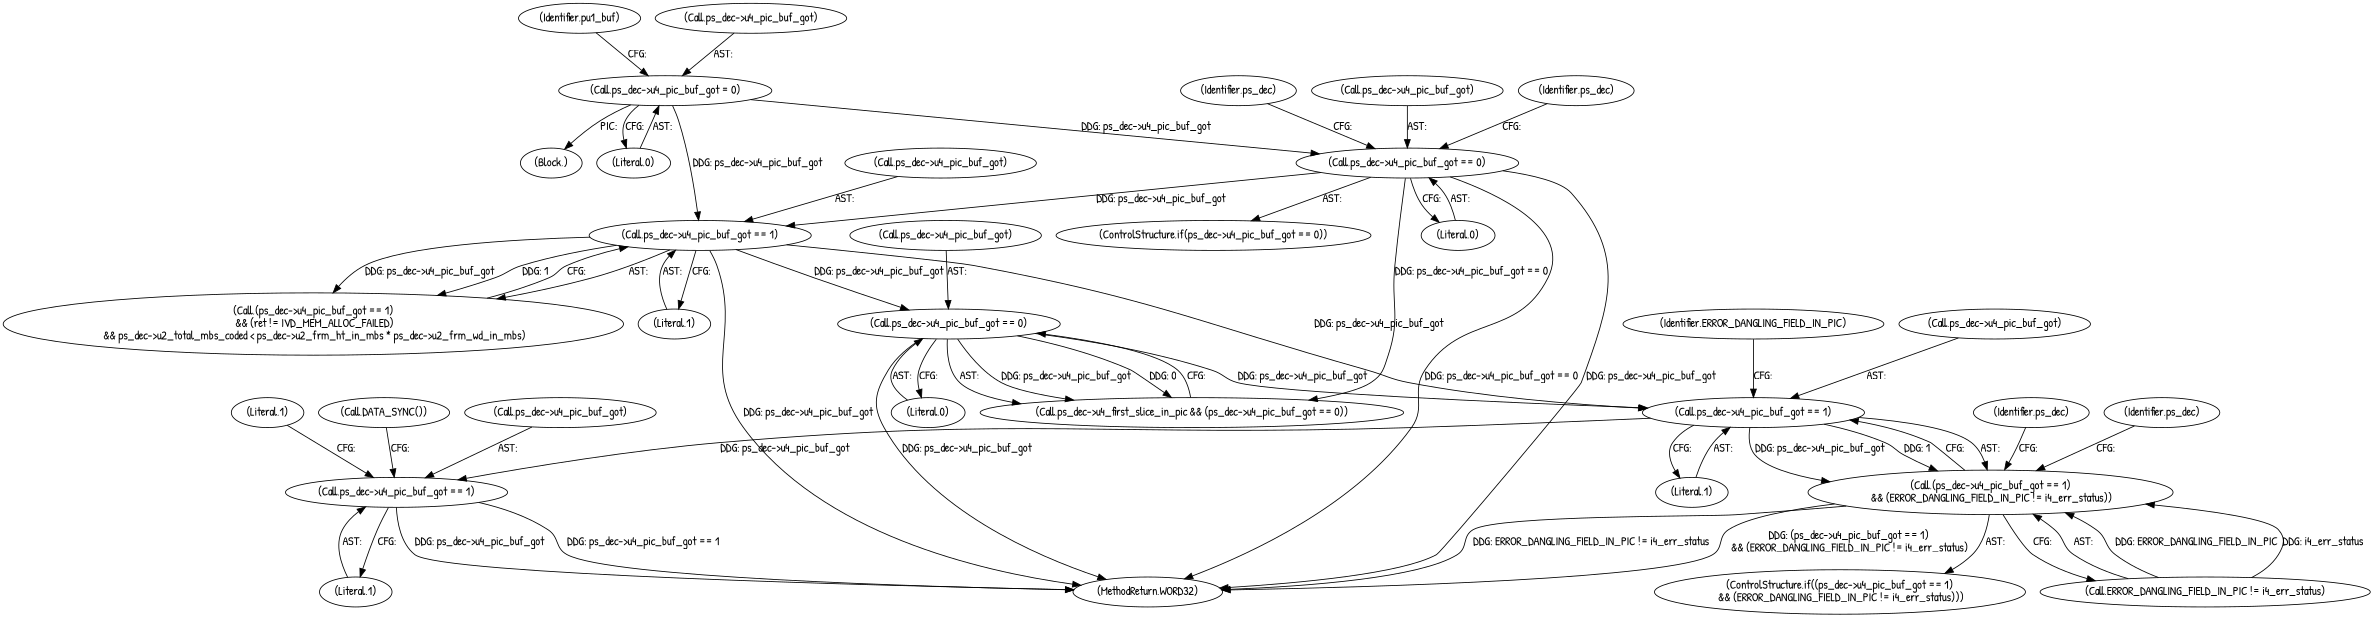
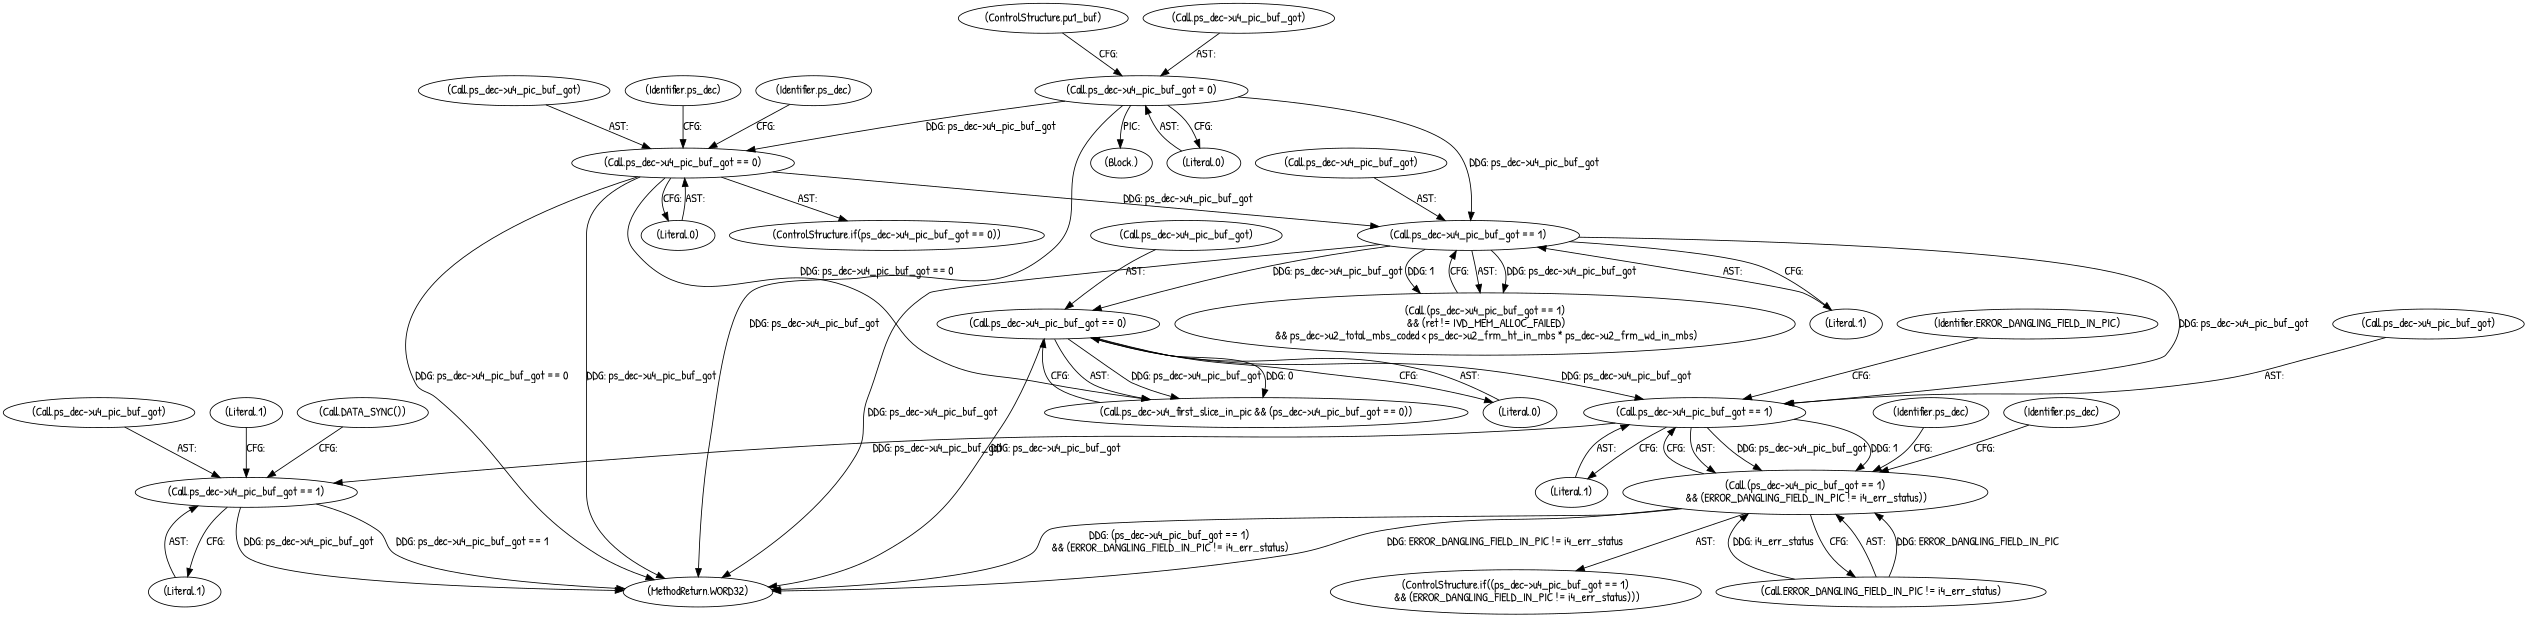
node "(Identifier,pu1_buf)": label "(Identifier,pu1_buf)" -> "(ControlStructure,pu1_buf)"
edge "(Call,ps_dec->u4_pic_buf_got = 0)" -> "(MethodReturn,WORD32)": added, label "DDG: ps_dec->u4_pic_buf_got"
